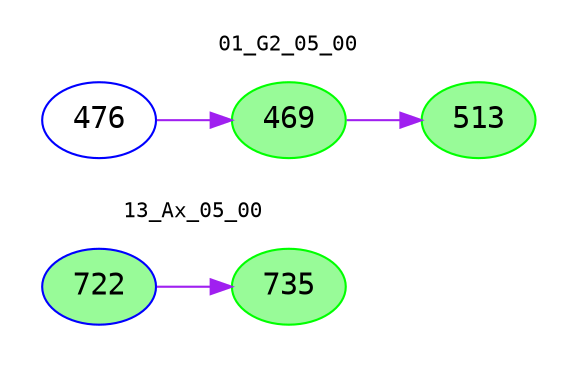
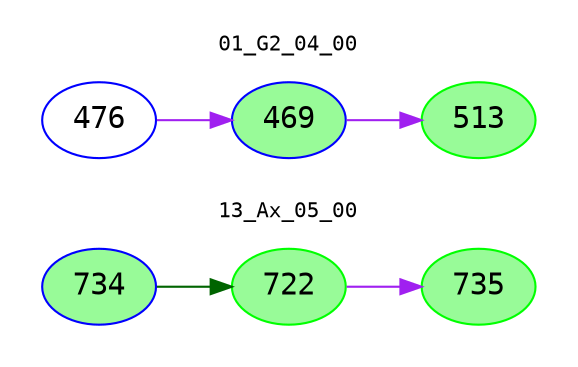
cluster "01_G2_05_00": label "01_G2_05_00" -> "01_G2_04_00"
node "469": color green -> blue
node "734": added
node "722": color blue -> green
